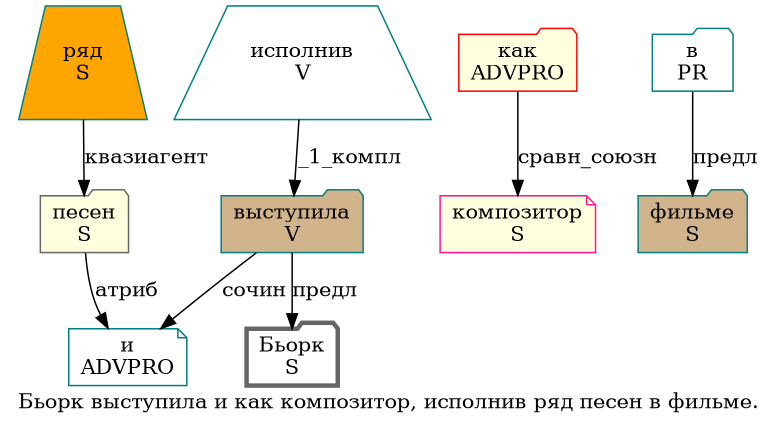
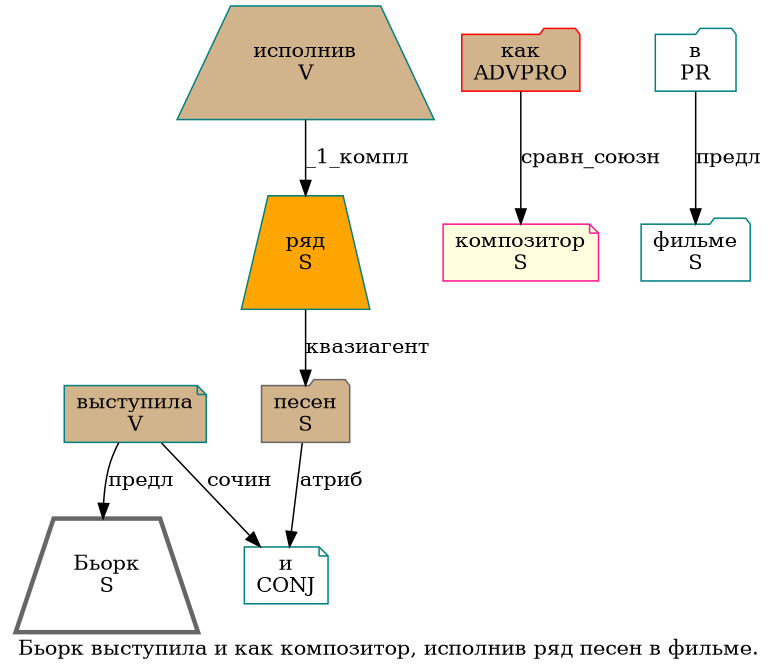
node "исполнив V": fillcolor white -> tan
node "как ADVPRO": fillcolor lightyellow -> tan
edge "исполнив V" -> "выступила V": now "исполнив V" -> "ряд S"
node "песен S": fillcolor lightyellow -> tan
node "выступила V": shape folder -> note
node "фильме S": fillcolor tan -> white
node "и ADVPRO": label "и ADVPRO" -> "и CONJ"
node "Бьорк S": shape folder -> trapezium
